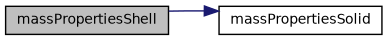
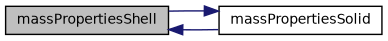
edge "massPropertiesSolid" -> "massPropertiesShell": added
